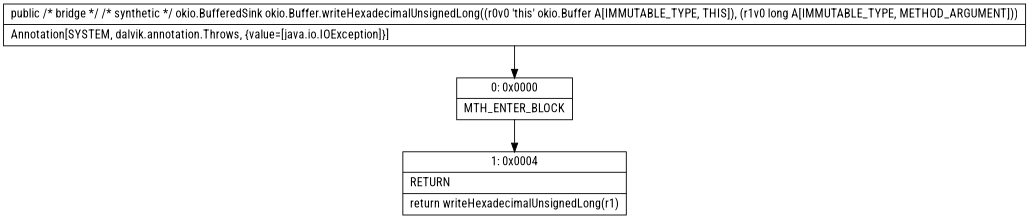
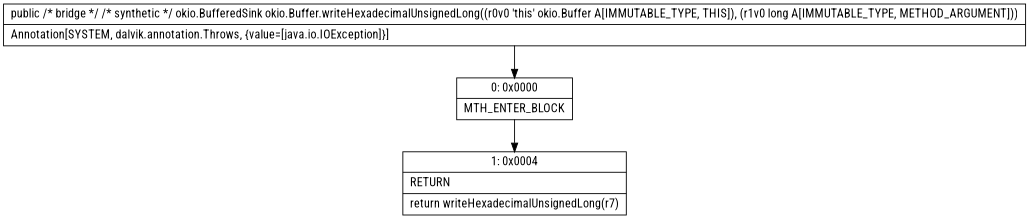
node "1: 0x0004": text "return writeHexadecimalUnsignedLong(r1)" -> "return writeHexadecimalUnsignedLong(r7)"
